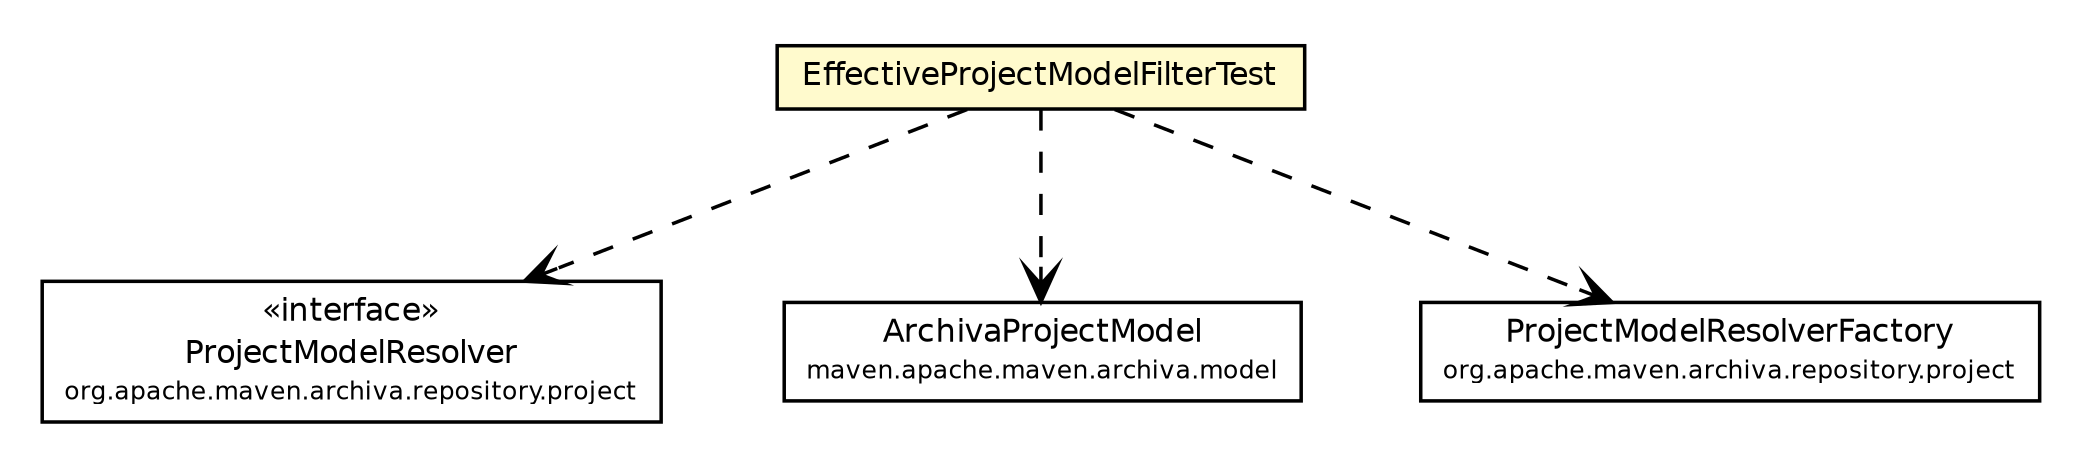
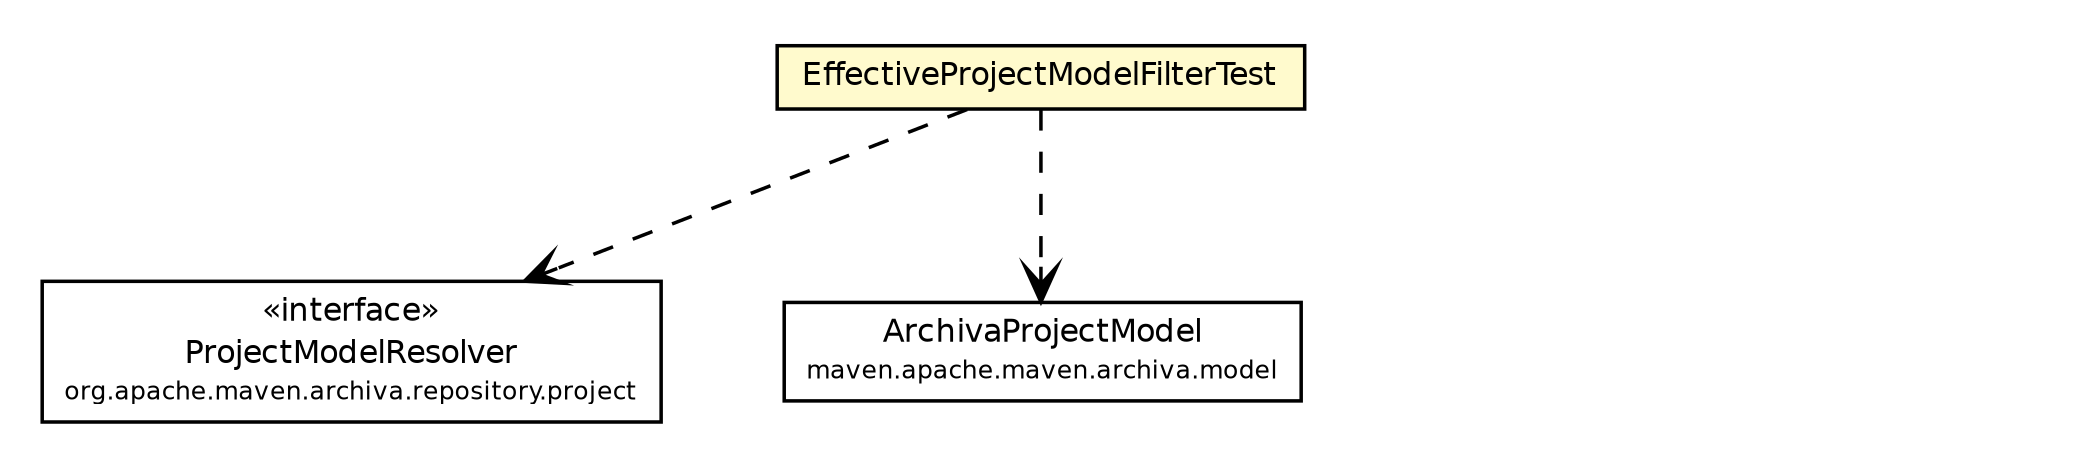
node "ProjectModelResolverFactory": removed
